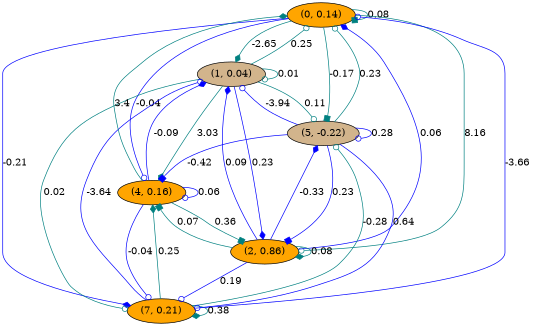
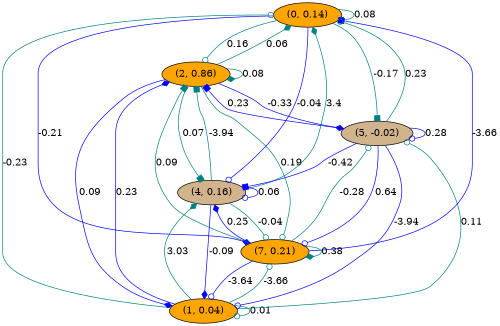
edge "(0, 0.14)" -> "(1, 0.04)": removed, label "-2.65"
edge "(1, 0.04)" -> "(0, 0.14)": label "0.25" -> "-0.23"
node "(1, 0.04)": fillcolor tan -> orange
node "(5, -0.22)": label "(5, -0.22)" -> "(5, -0.02)"
edge "(0, 0.14)" -> "(2, 0.86)": label "8.16" -> "0.16"
edge "(2, 0.86)" -> "(0, 0.14)": color blue -> teal
edge "(7, 0.21)" -> "(2, 0.86)": added, label "0.09"
edge "(1, 0.04)" -> "(7, 0.21)": label "0.02" -> "-3.66"
node "(4, 0.16)": fillcolor orange -> tan
edge "(4, 0.16)" -> "(2, 0.86)": label "0.36" -> "-3.94"
edge "(7, 0.21)" -> "(0, 0.14)": arrowhead odot -> box
edge "(4, 0.16)" -> "(7, 0.21)": color blue -> teal
edge "(7, 0.21)" -> "(4, 0.16)": color teal -> blue
edge "(2, 0.86)" -> "(7, 0.21)": color blue -> teal
